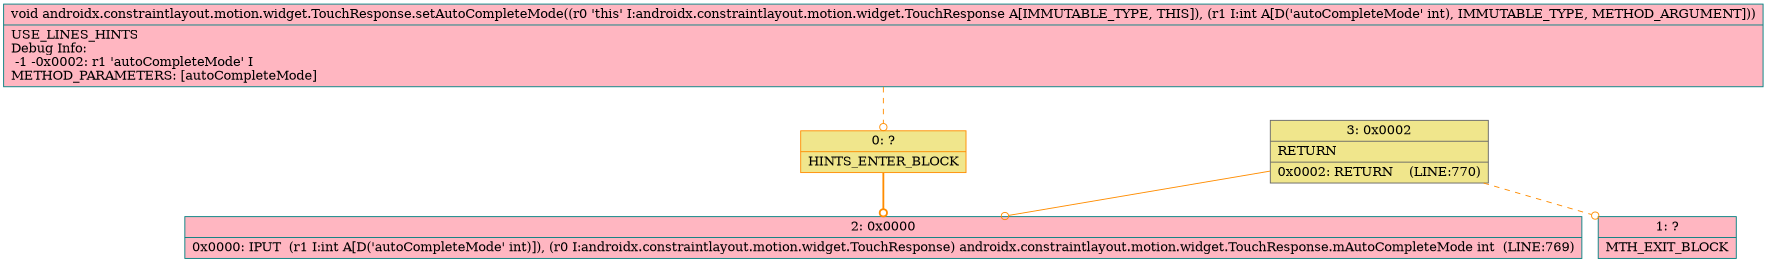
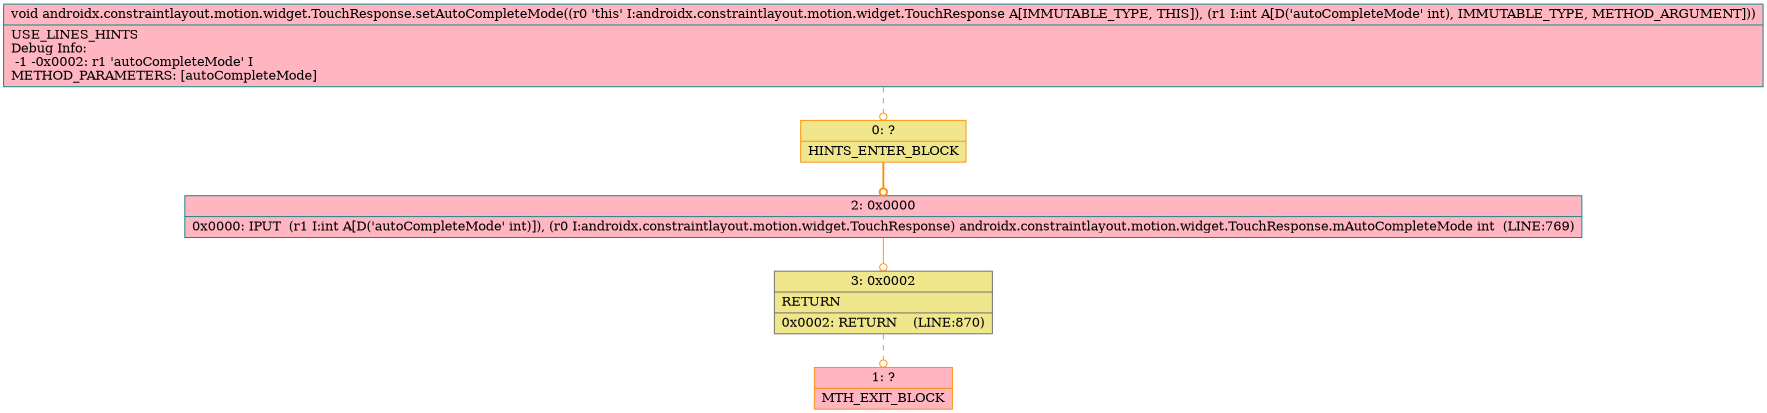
node "3: 0x0002": text "0x0002: RETURN    (LINE:770)" -> "0x0002: RETURN    (LINE:870)"
edge "3: 0x0002" -> "2: 0x0000": reversed
node "1: ?": color teal -> darkorange
